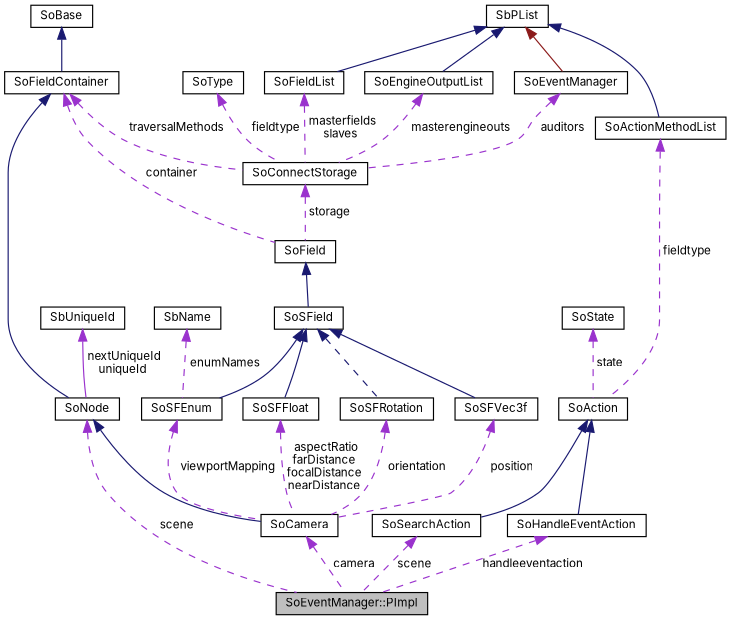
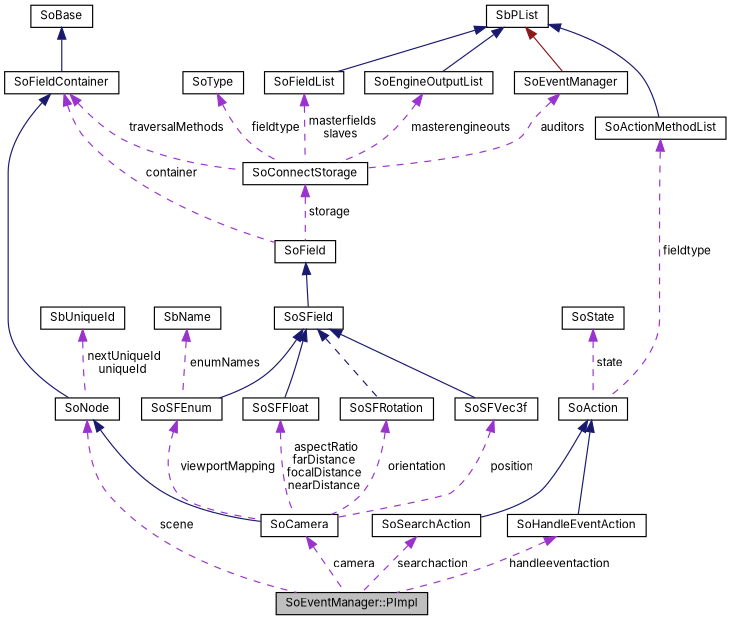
edge "SoNode" -> "SbUniqueId": style solid -> dashed
edge "SoEventManager::PImpl" -> "SoSearchAction": label " scene" -> " searchaction"
